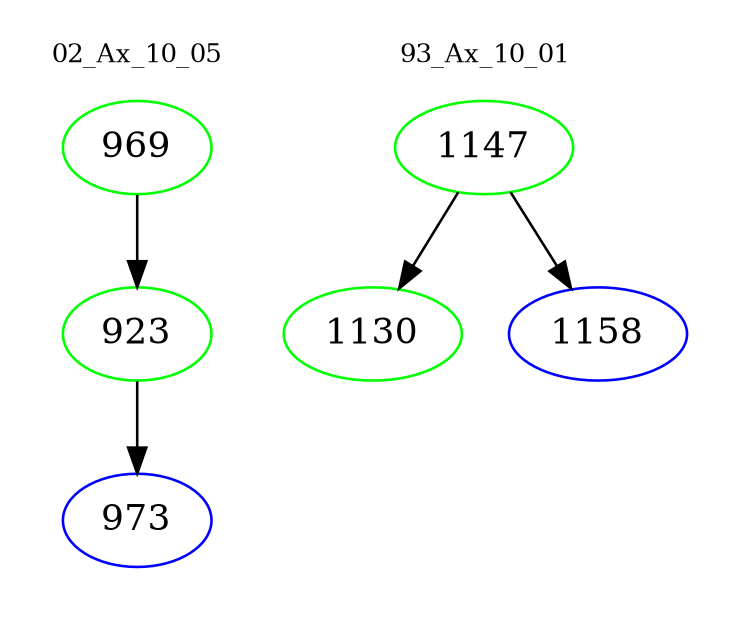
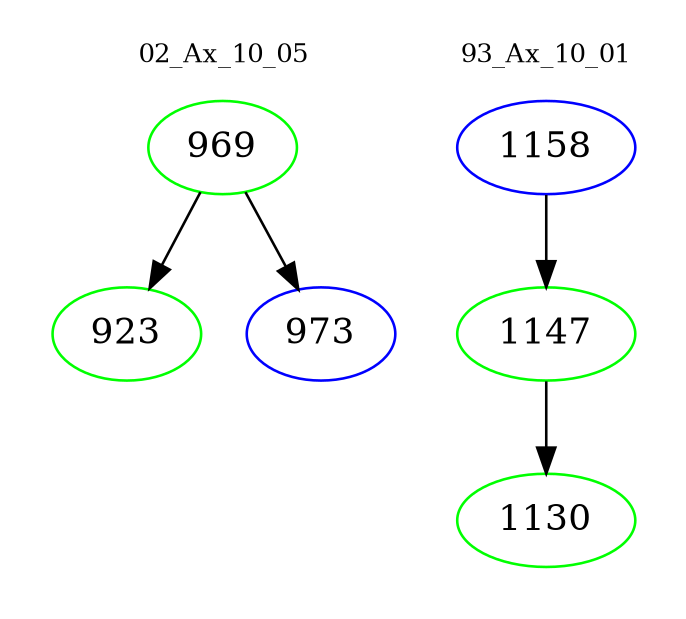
edge "1147" -> "1158": reversed
edge "923" -> "973": now "969" -> "973"
